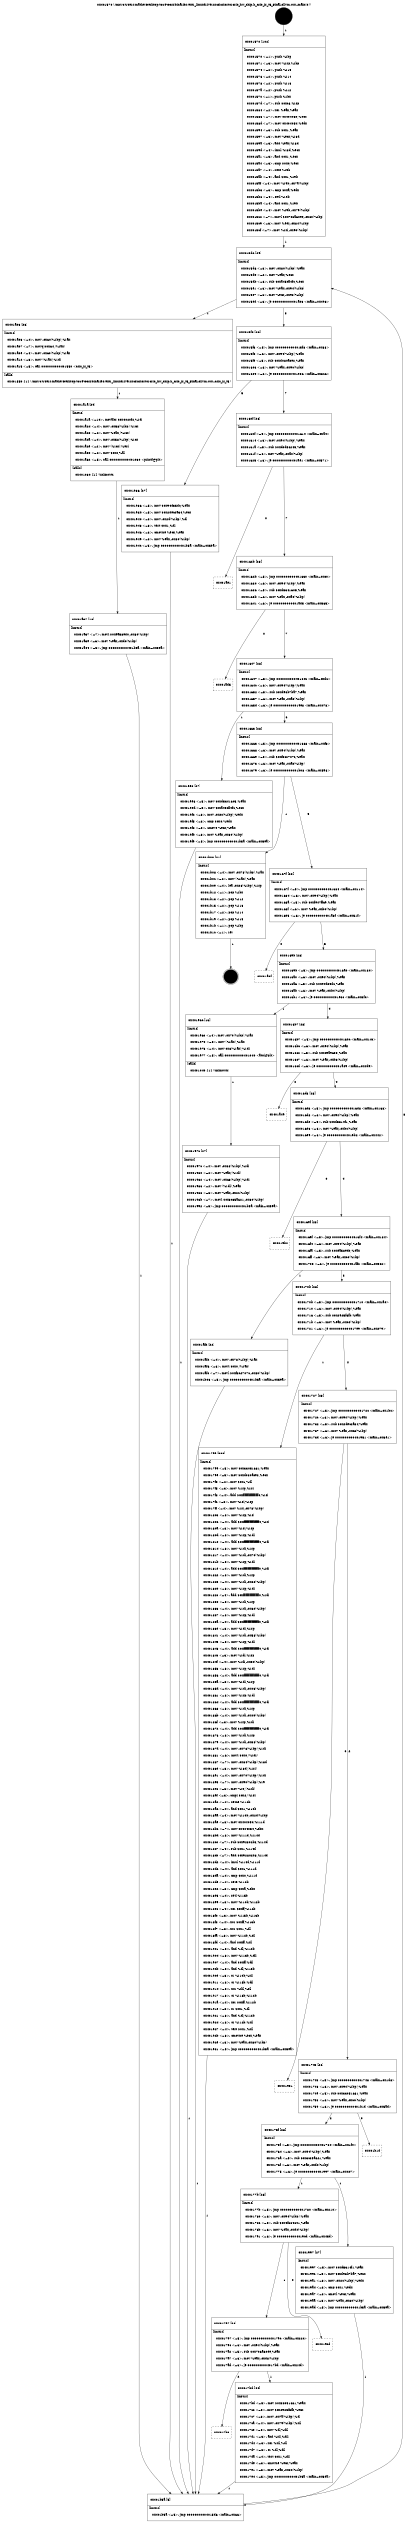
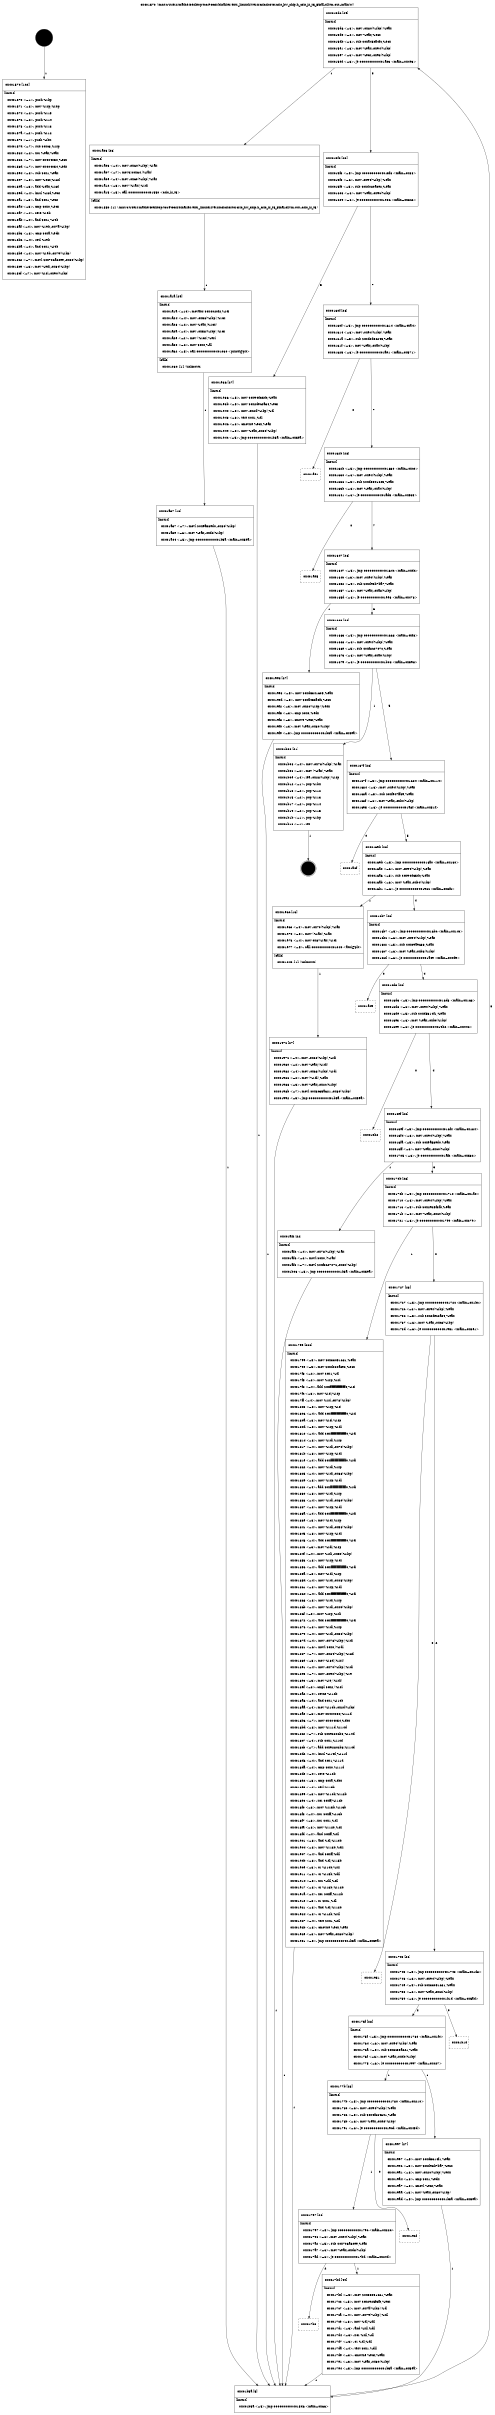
edge "0x401570 [102]" -> "0x4015d6 [29]": removed, label "1"
